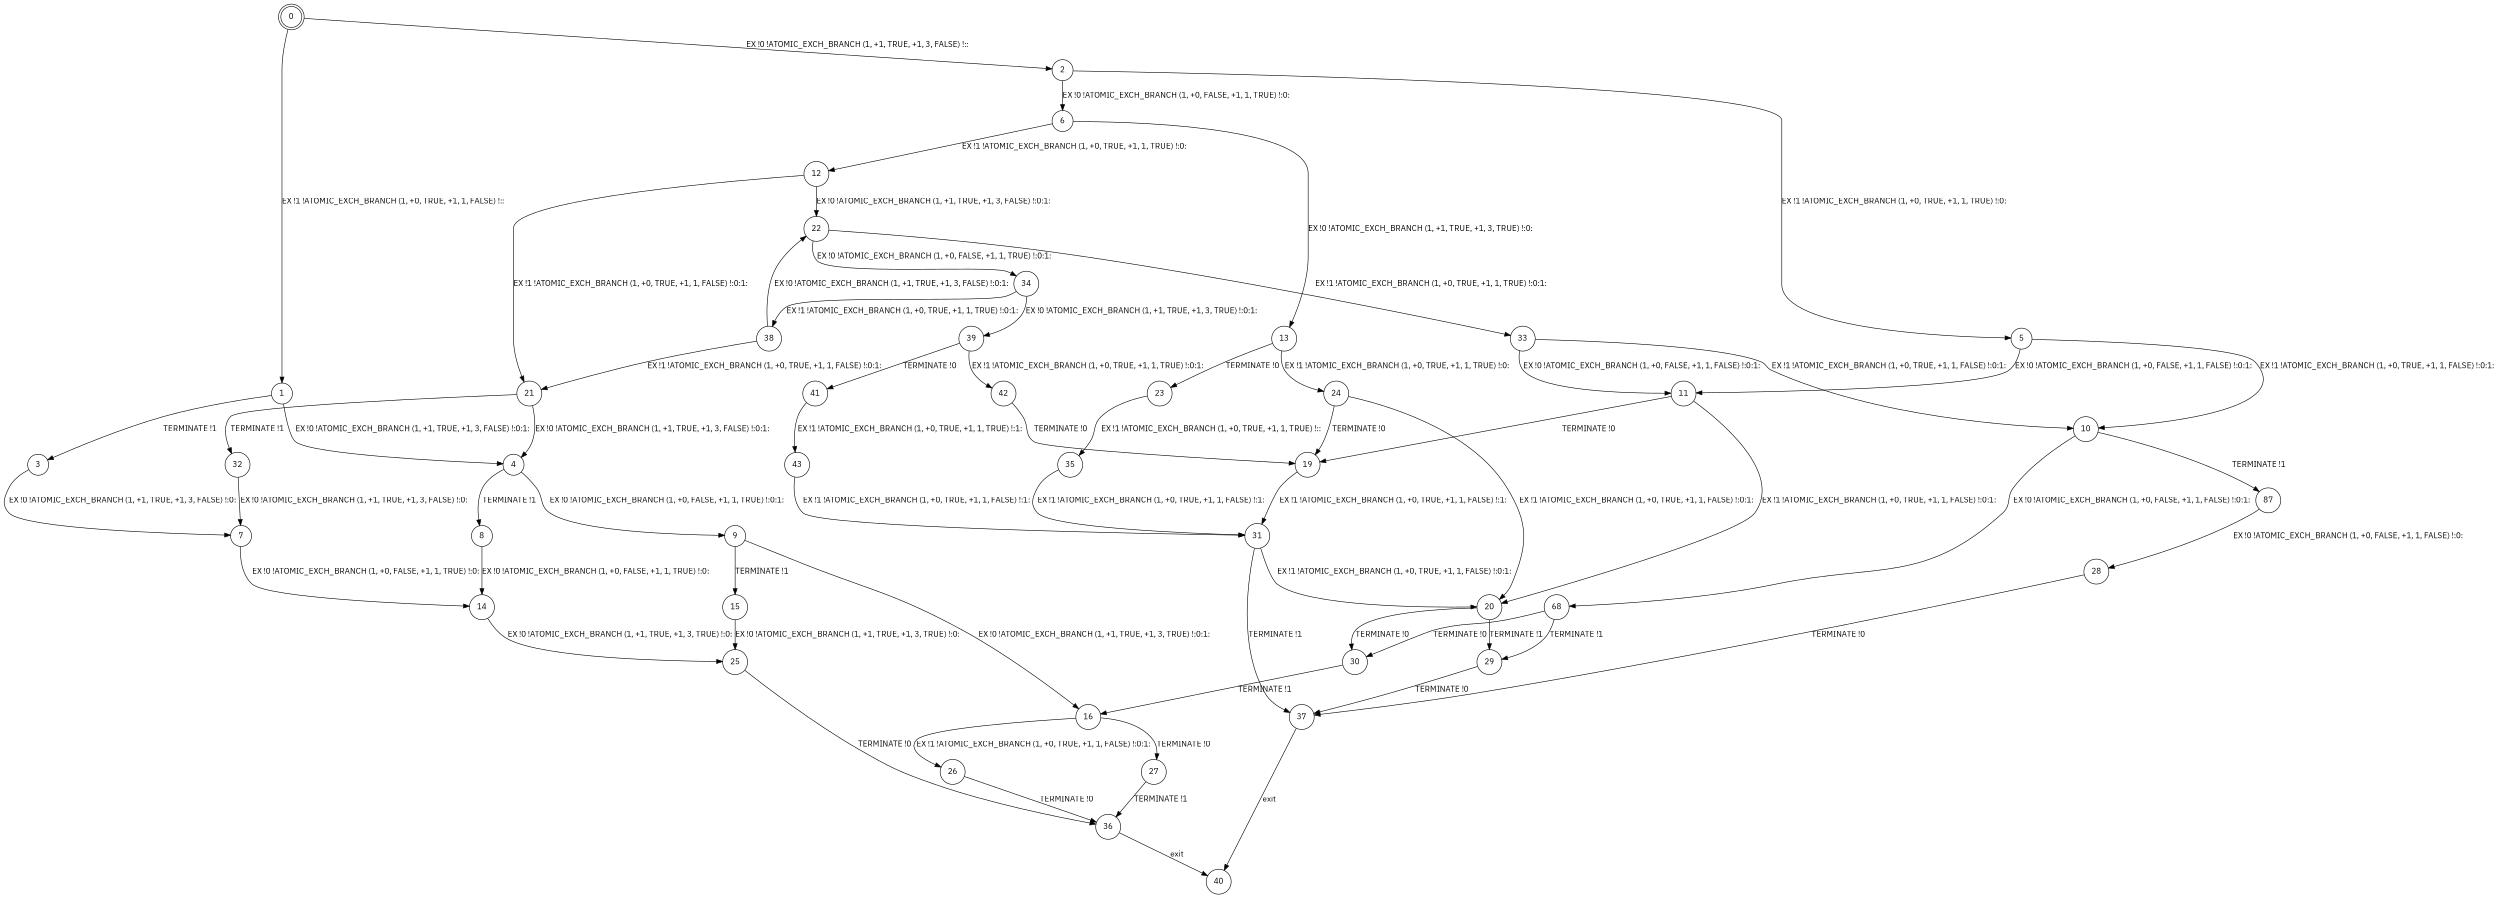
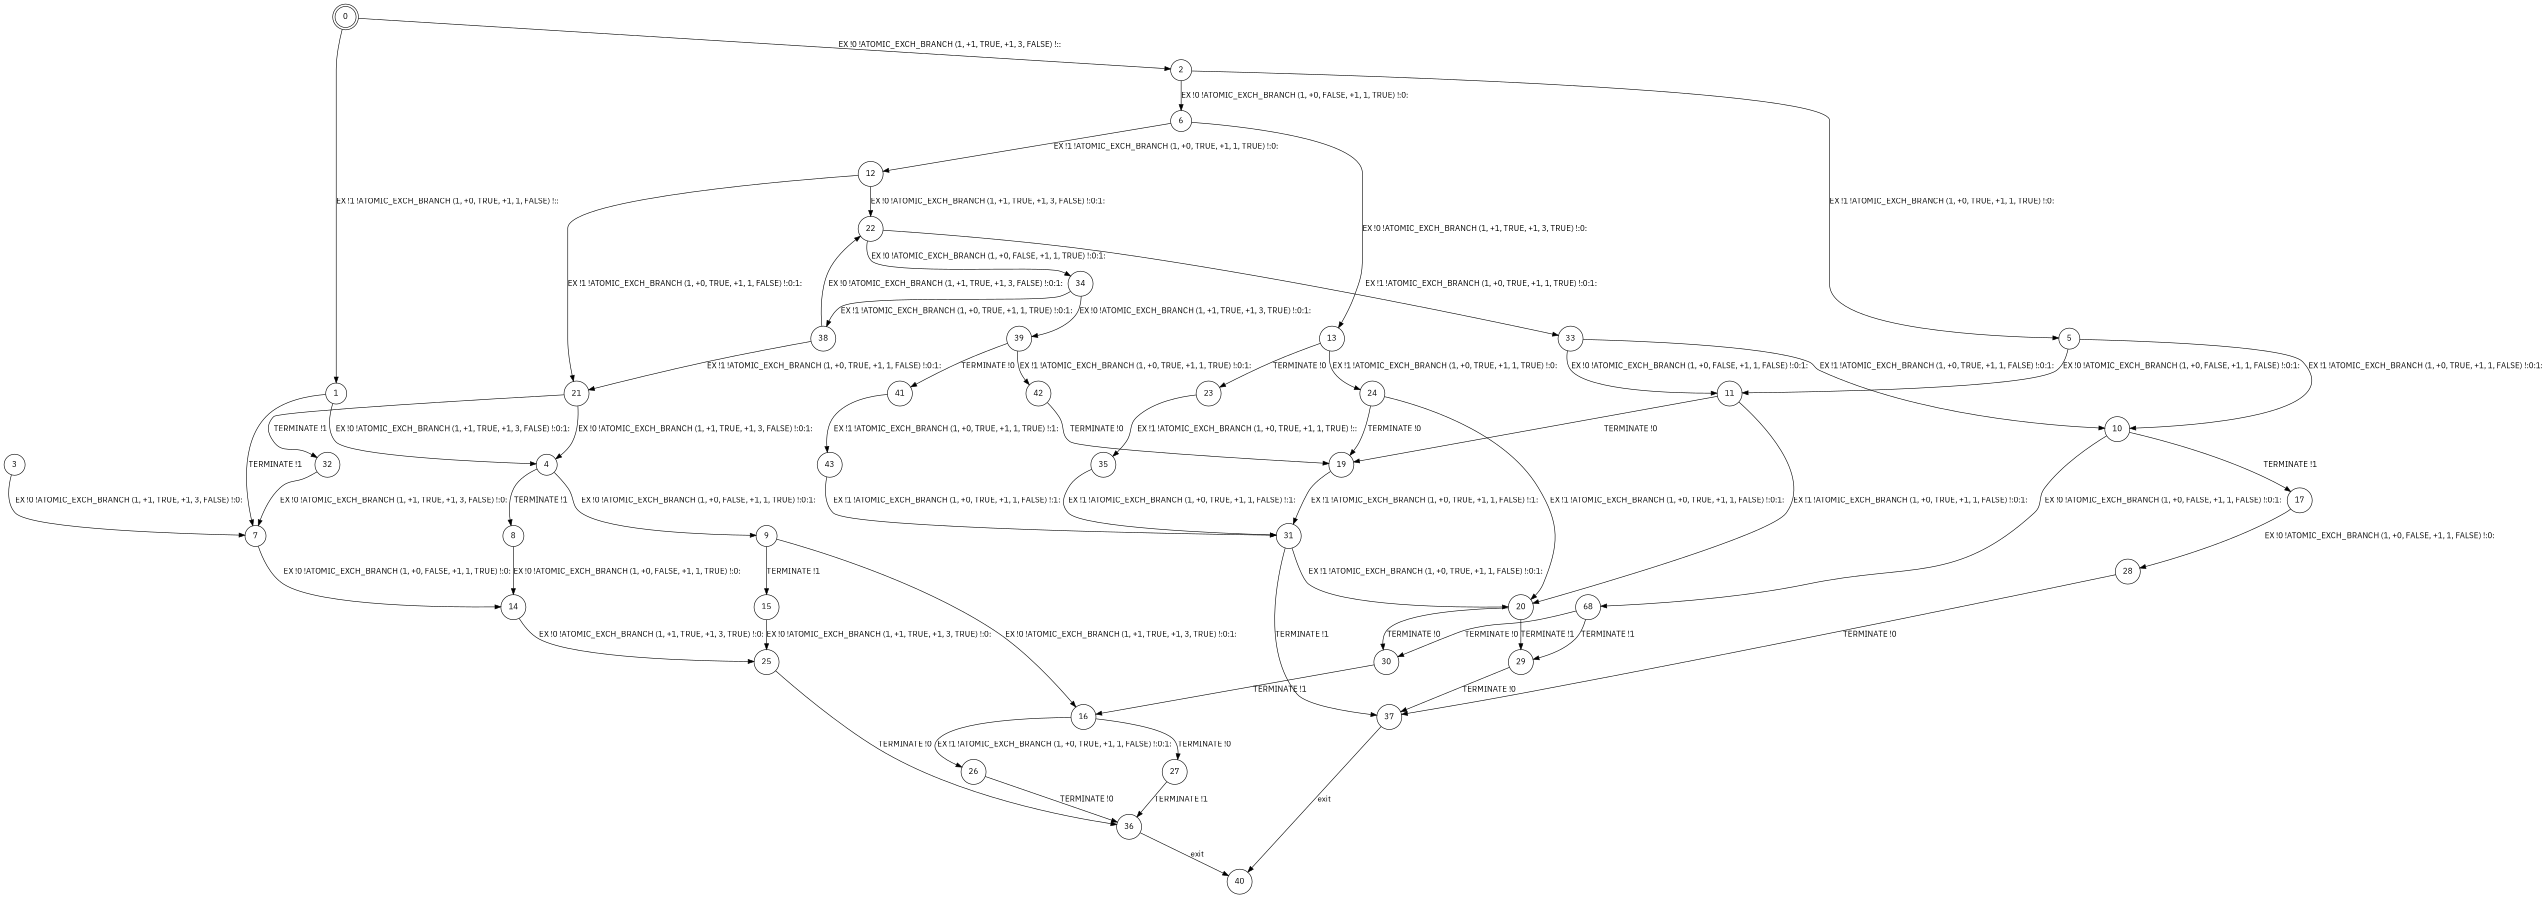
edge "1" -> "3": now "1" -> "7"
node "87": label "87" -> "17"
